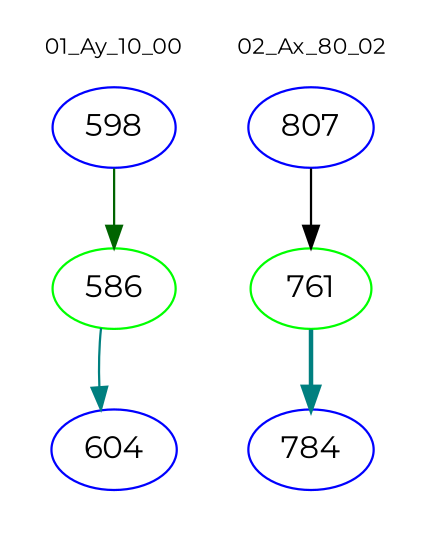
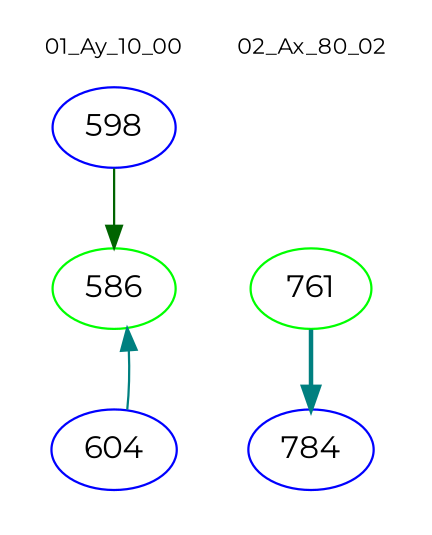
node "807": removed
edge "586" -> "604": reversed
